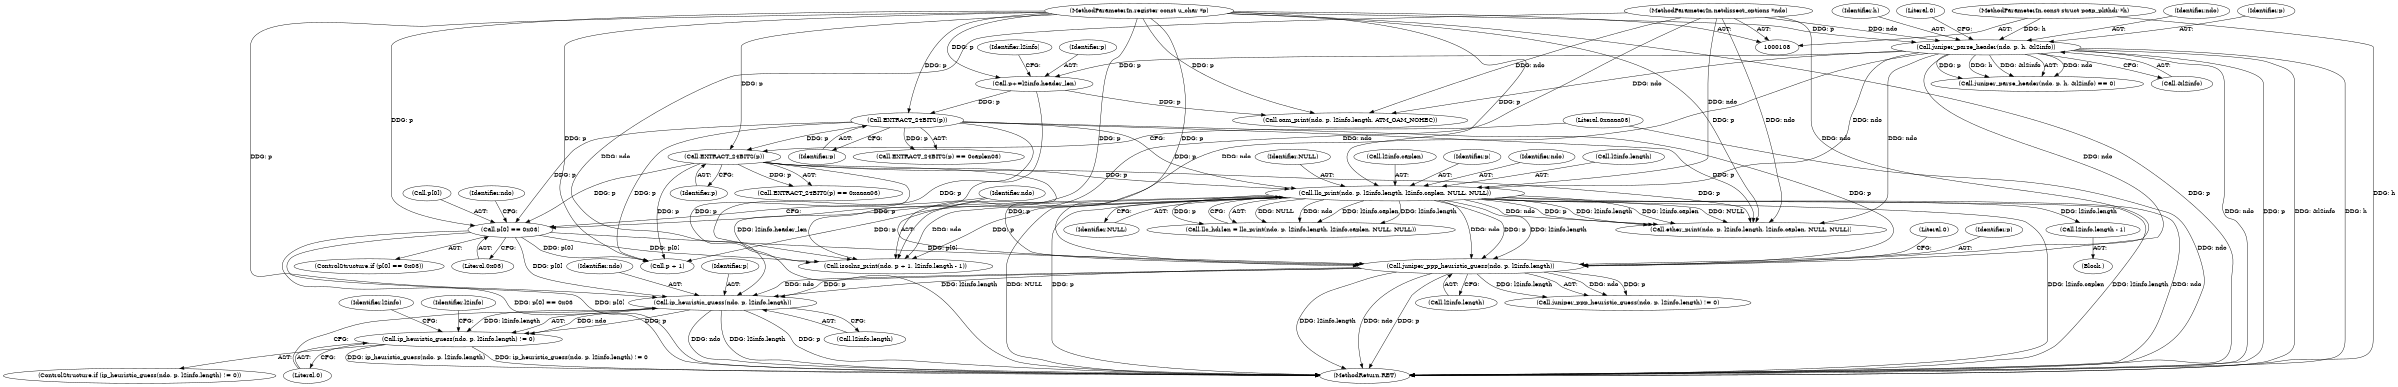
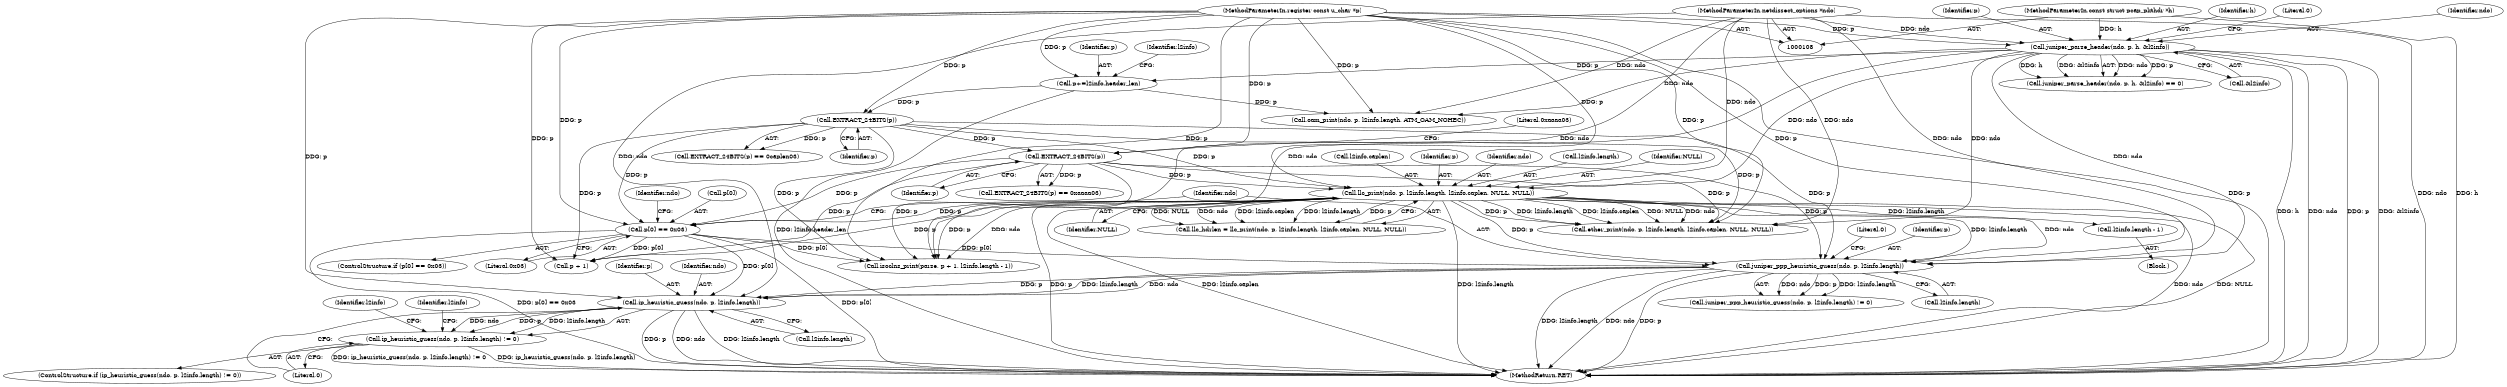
node "(Call,isoclns_print(ndo, p + 1, l2info.length - 1))": label "(Call,isoclns_print(ndo, p + 1, l2info.length - 1))" -> "(Call,isoclns_print(parse, p + 1, l2info.length - 1))"
edge "(Literal,0xaaaa03)" -> "(MethodReturn,RET)": now "(MethodParameterIn,netdissect_options *ndo)" -> "(MethodReturn,RET)"
